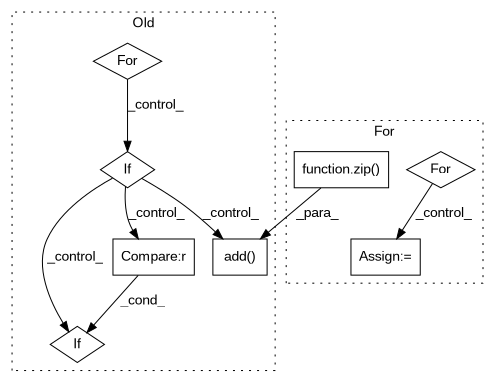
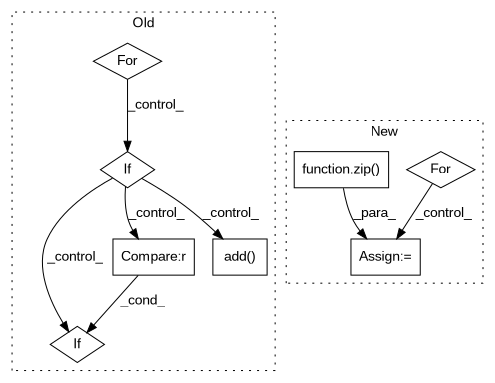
cluster "For": label "For" -> "New"
edge "function.zip()" -> "add()": now "function.zip()" -> "Assign:="
